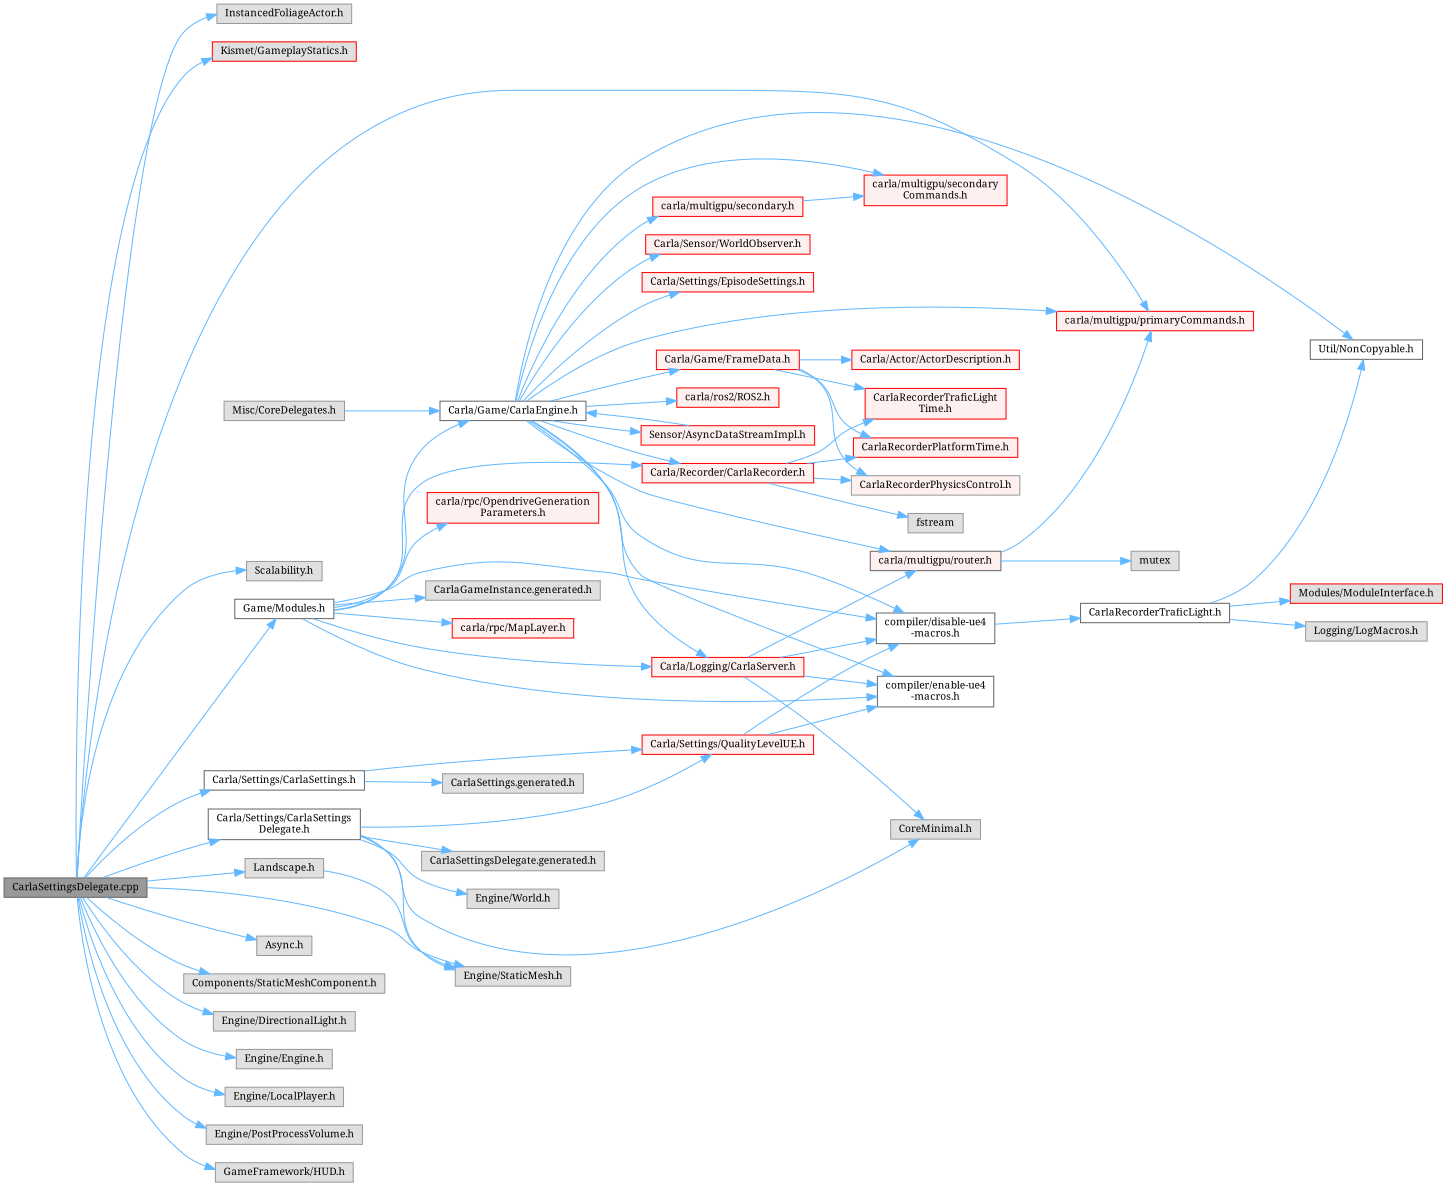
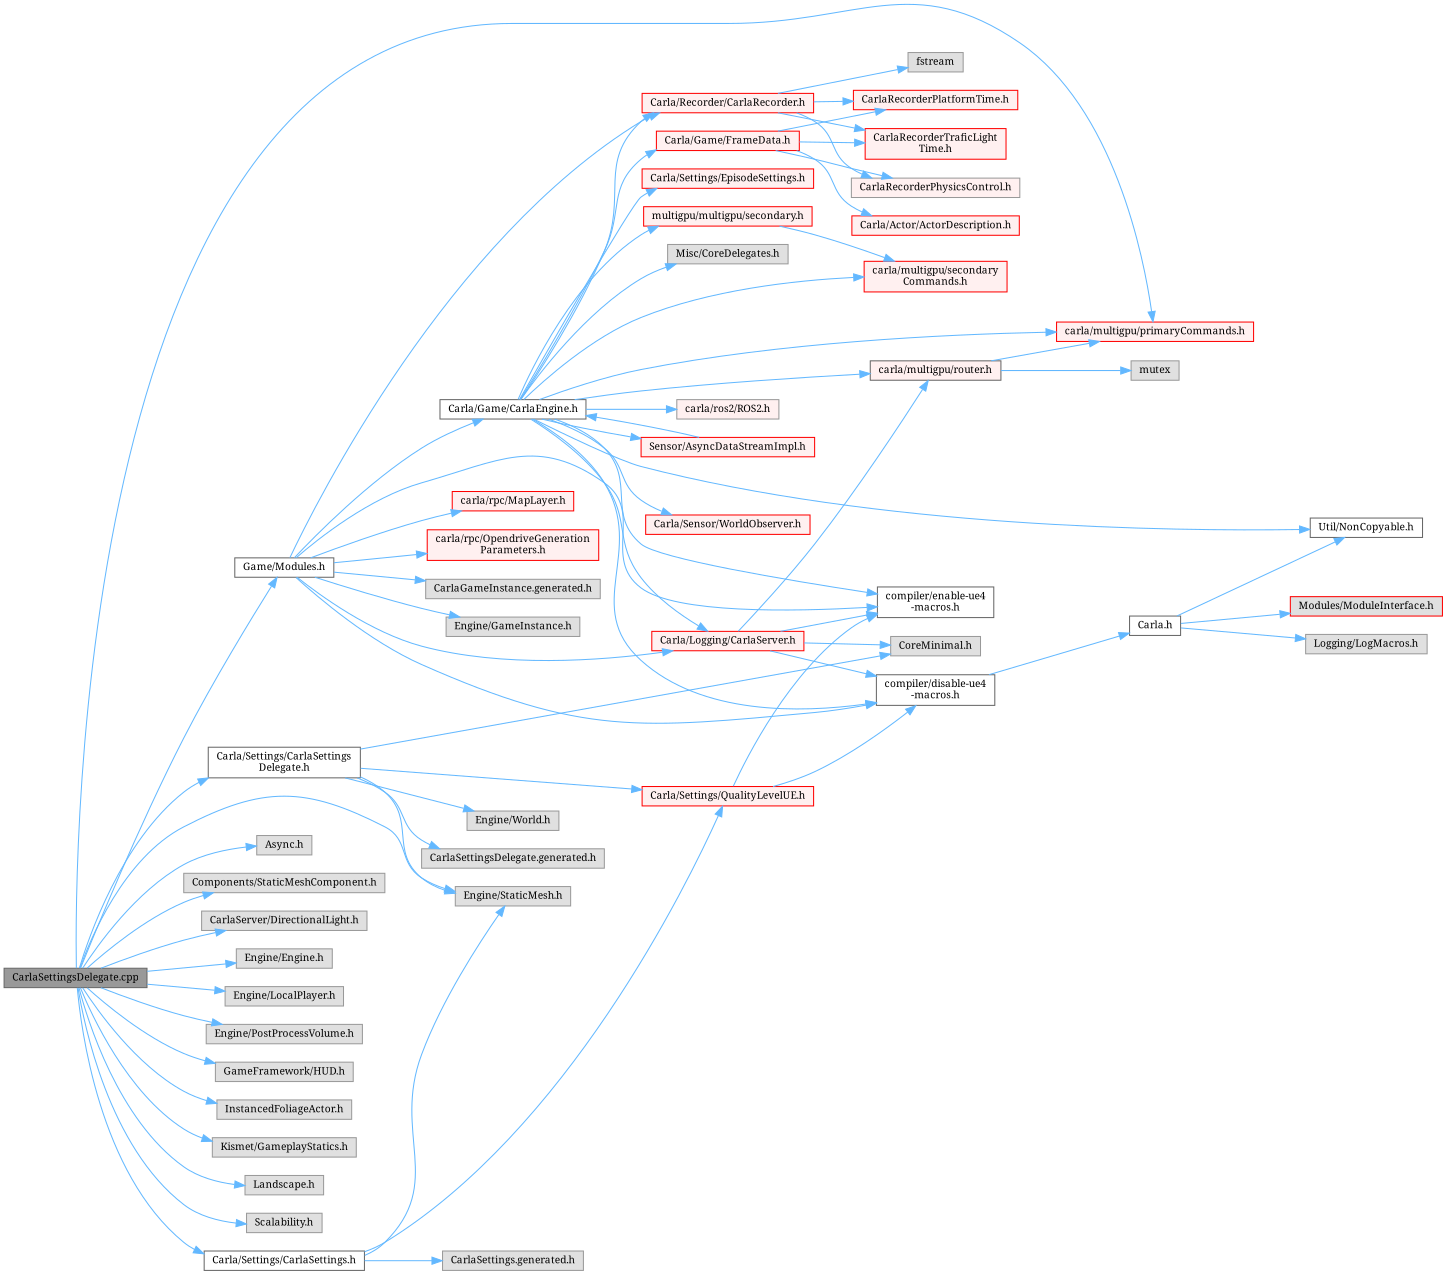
node "Kismet/GameplayStatics.h": color red -> grey60
node "carla/multigpu/secondary.h": label "carla/multigpu/secondary.h" -> "multigpu/multigpu/secondary.h"
node "carla/ros2/ROS2.h": color red -> grey60
edge "Misc/CoreDelegates.h" -> "Carla/Game/CarlaEngine.h": reversed
node "CarlaRecorderTraficLight.h": label "CarlaRecorderTraficLight.h" -> "Carla.h"
node "Engine/GameInstance.h": added
edge "Landscape.h" -> "Engine/StaticMesh.h": now "Carla/Settings/CarlaSettings.h" -> "Engine/StaticMesh.h"
node "Engine/DirectionalLight.h": label "Engine/DirectionalLight.h" -> "CarlaServer/DirectionalLight.h"
